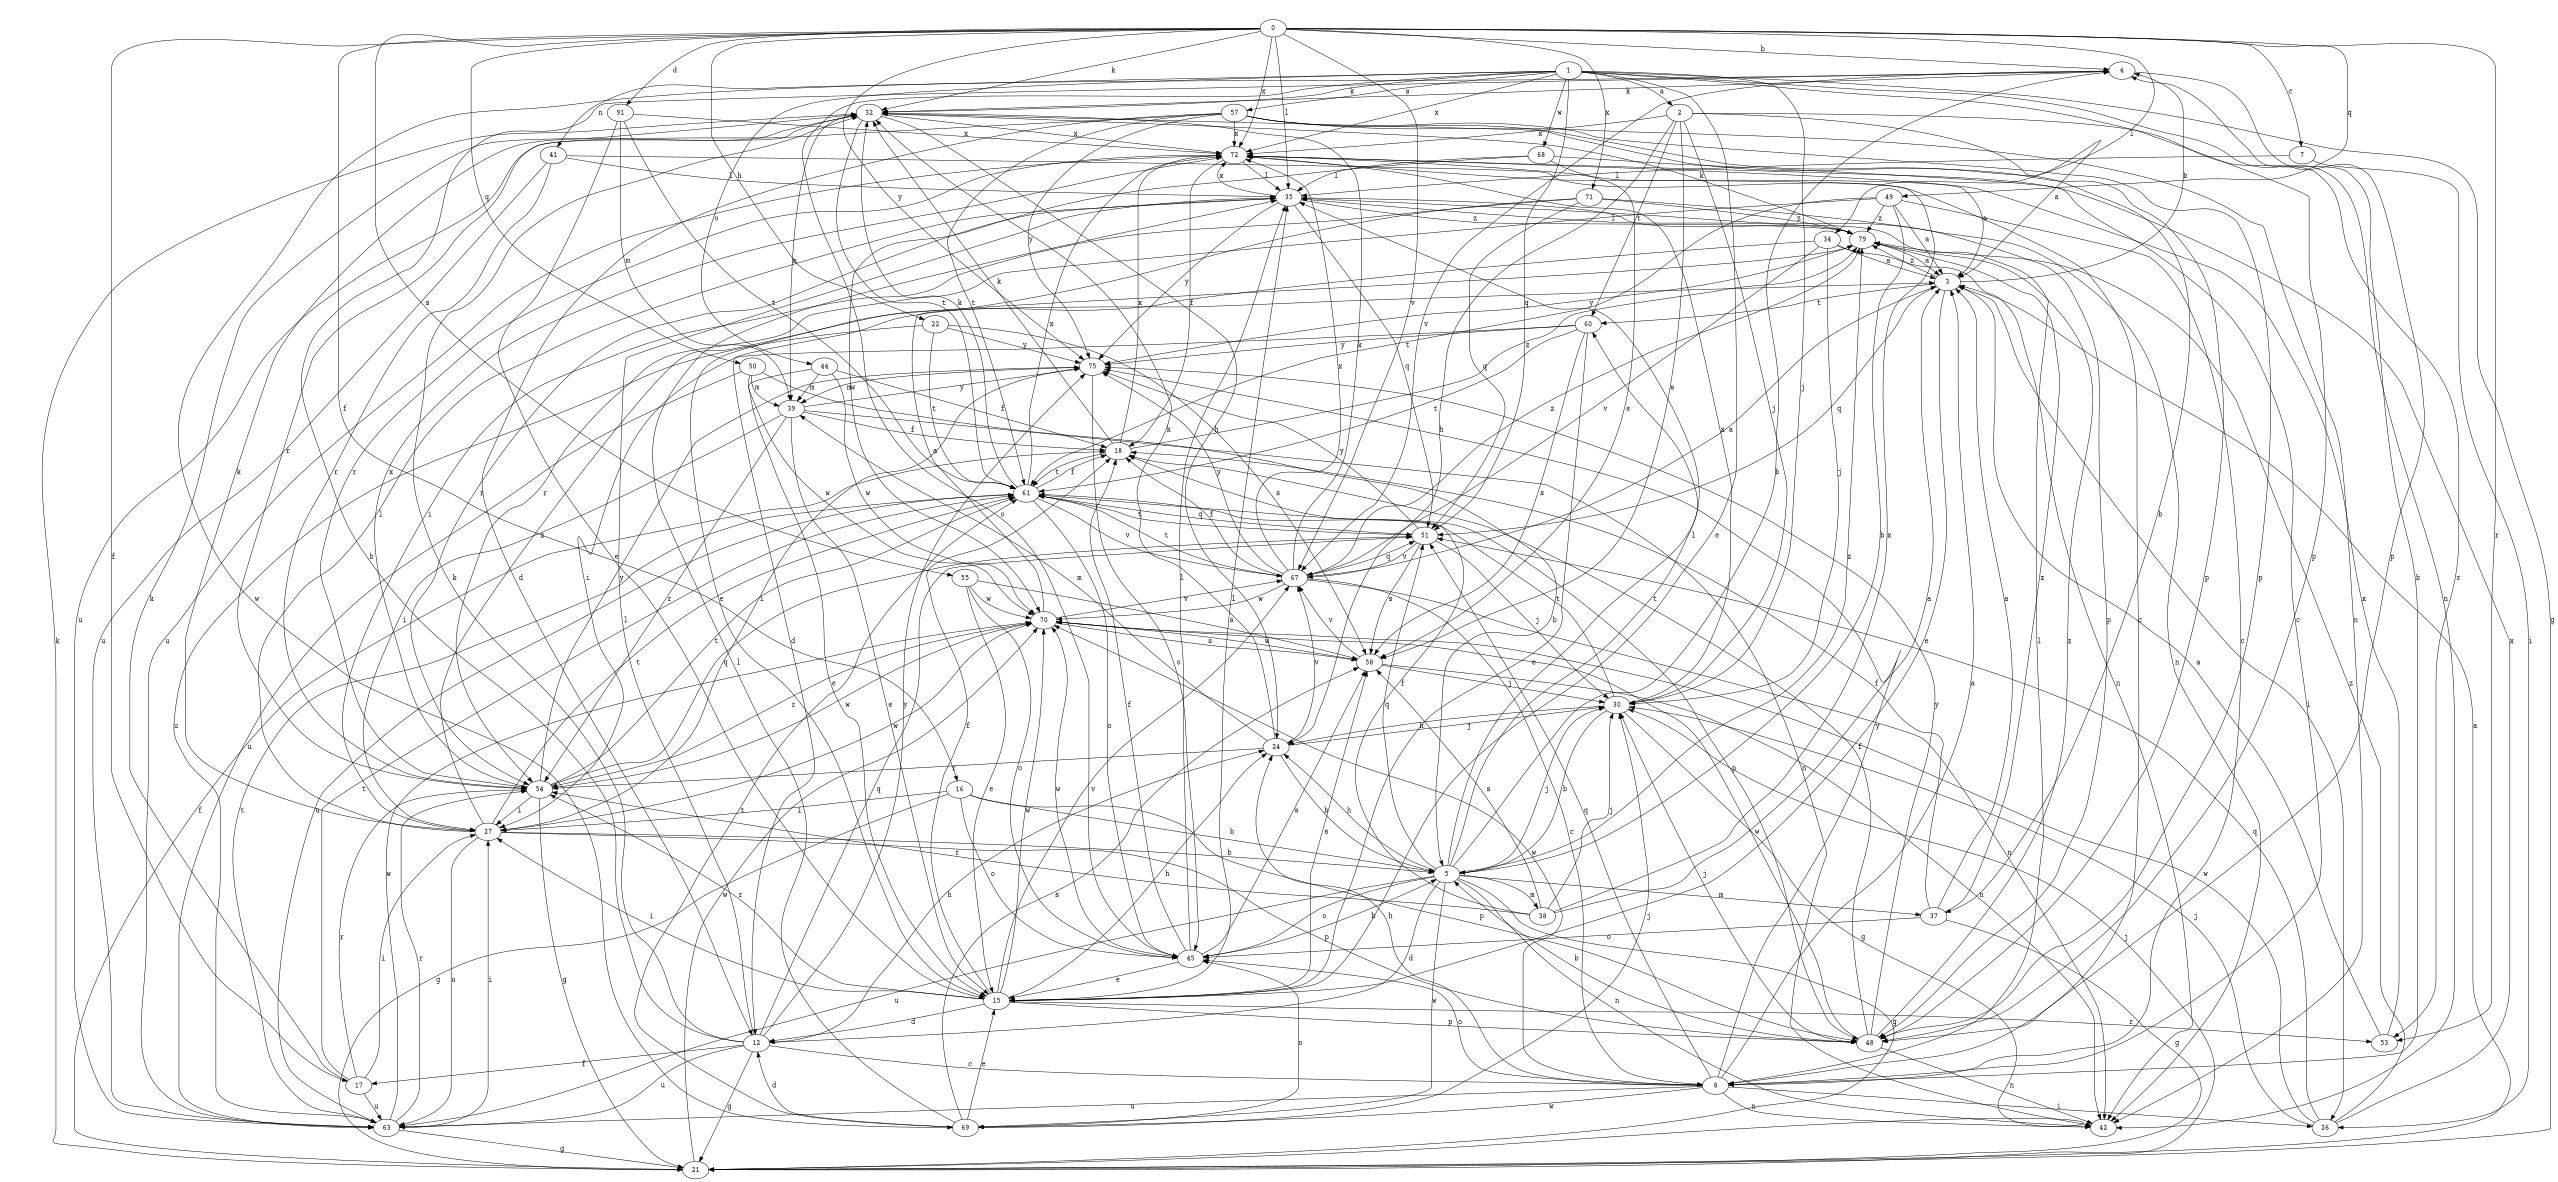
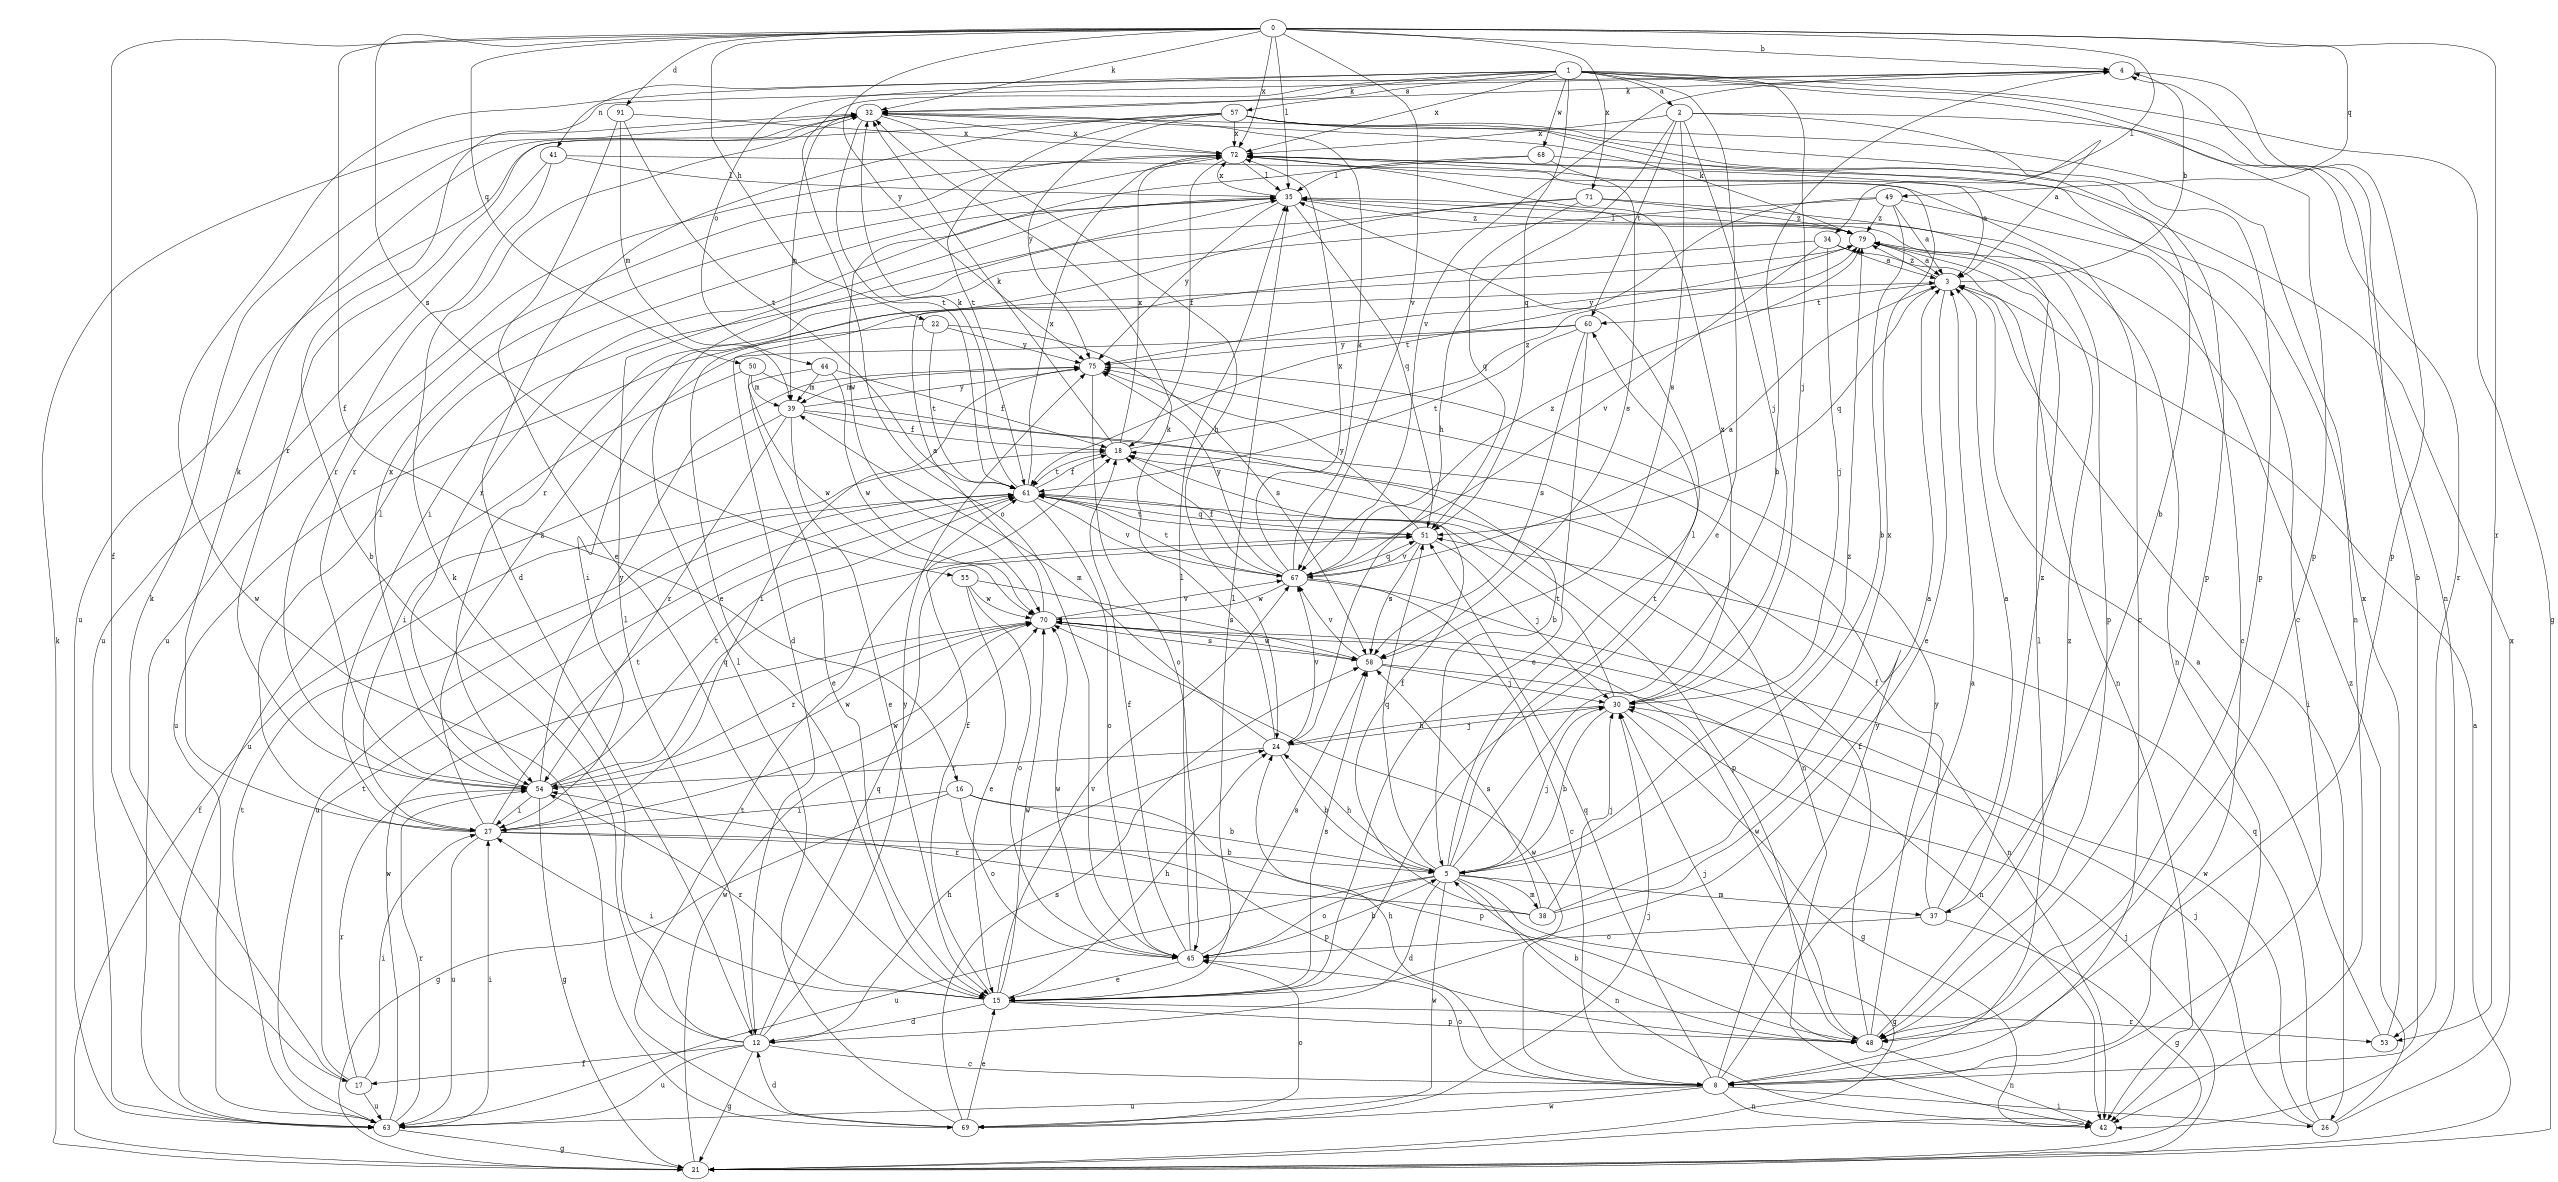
node "7": removed
